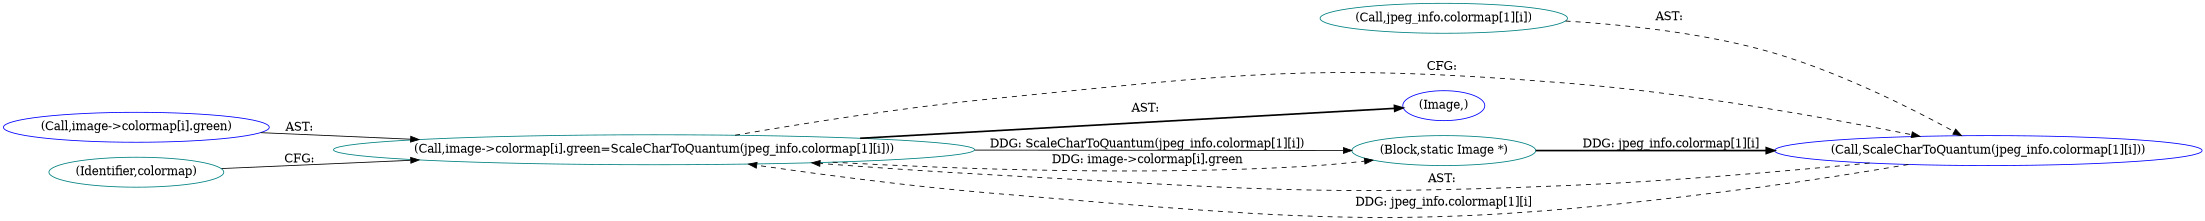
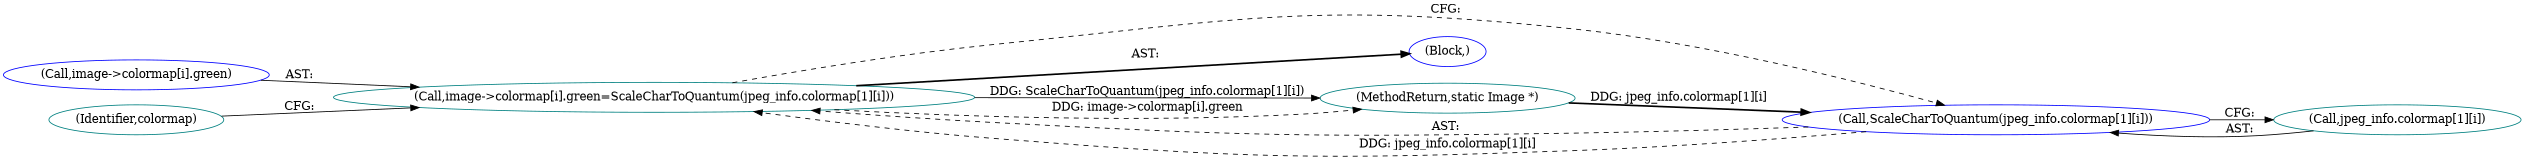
edge "(Call,jpeg_info.colormap[1][i])" -> "(Call,ScaleCharToQuantum(jpeg_info.colormap[1][i]))": style dashed -> solid
node "(Image,)": label "(Image,)" -> "(Block,)"
edge "(Call,ScaleCharToQuantum(jpeg_info.colormap[1][i]))" -> "(Call,jpeg_info.colormap[1][i])": added, label "CFG:"
node "(Block,static Image *)": label "(Block,static Image *)" -> "(MethodReturn,static Image *)"
